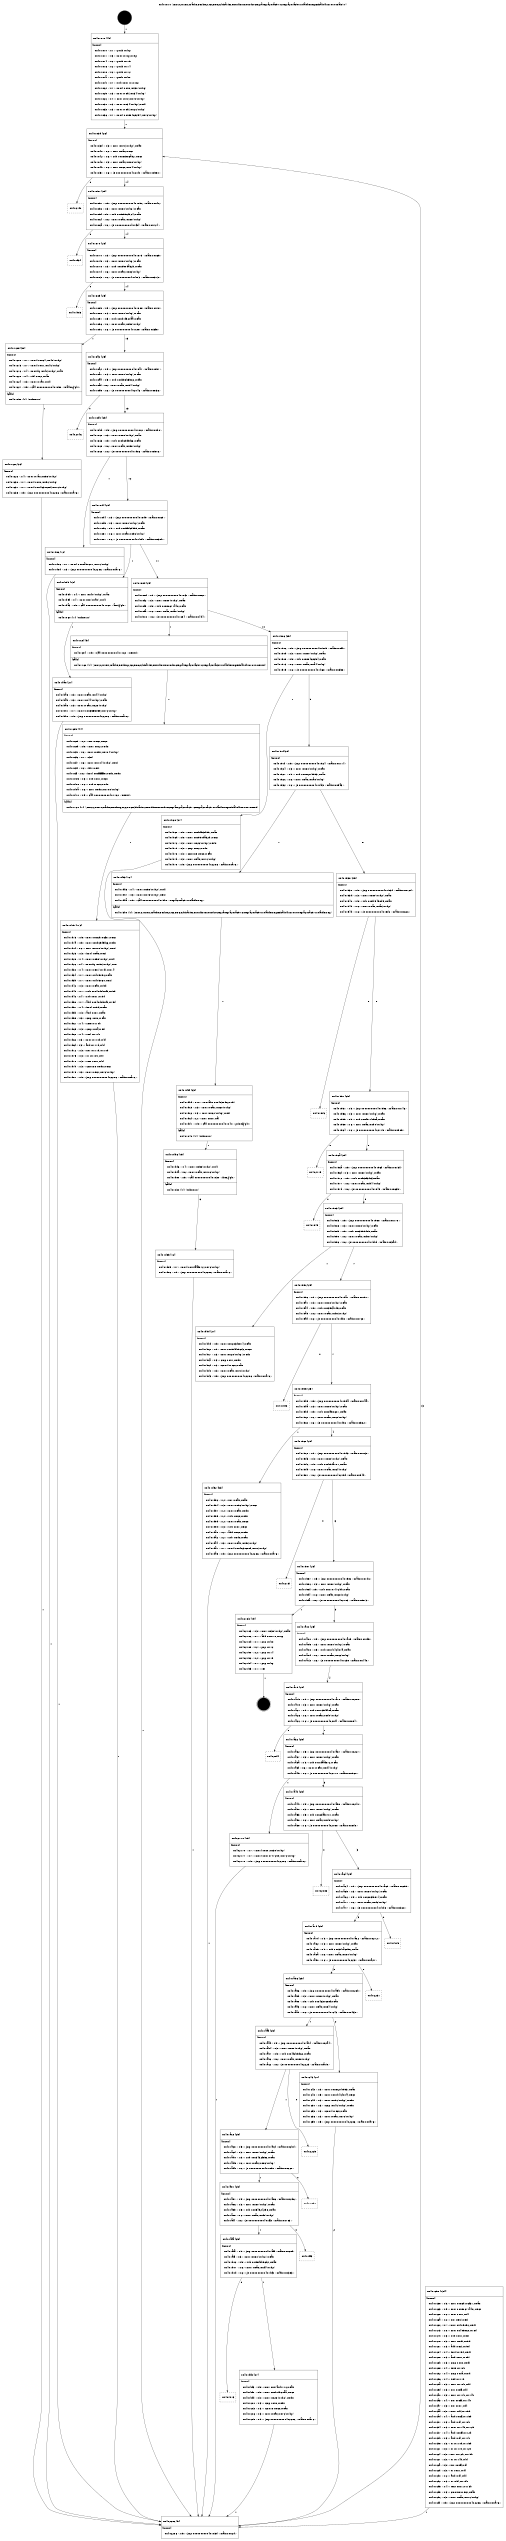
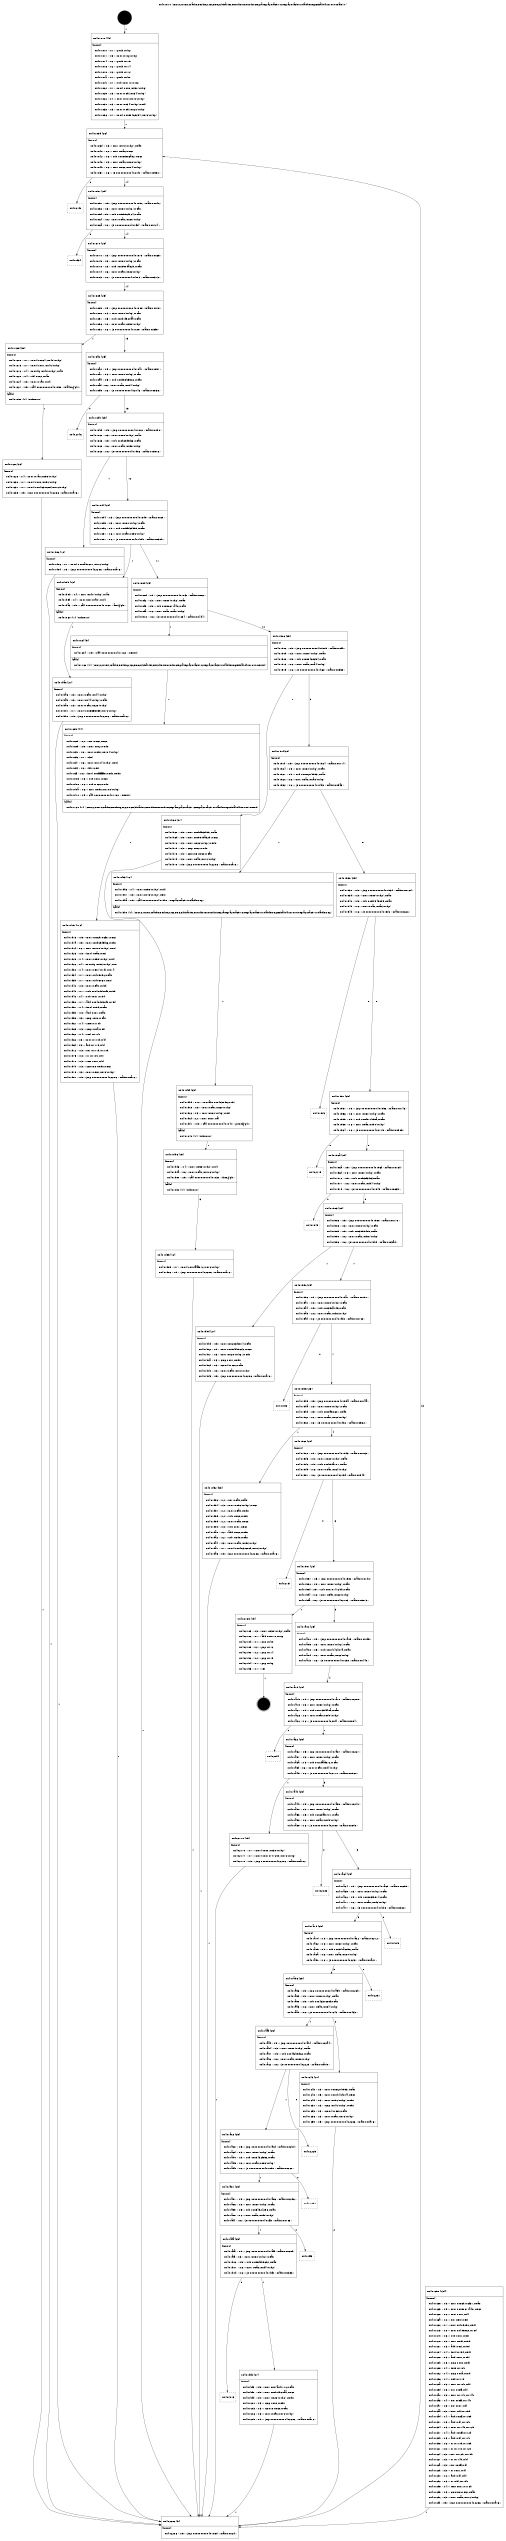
node "0x401b83": removed
edge "0x401bbd [27]" -> "0x402286 [5]": added, label "1"
